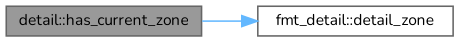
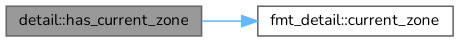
node "fmt_detail::detail_zone": label "fmt_detail::detail_zone" -> "fmt_detail::current_zone"
